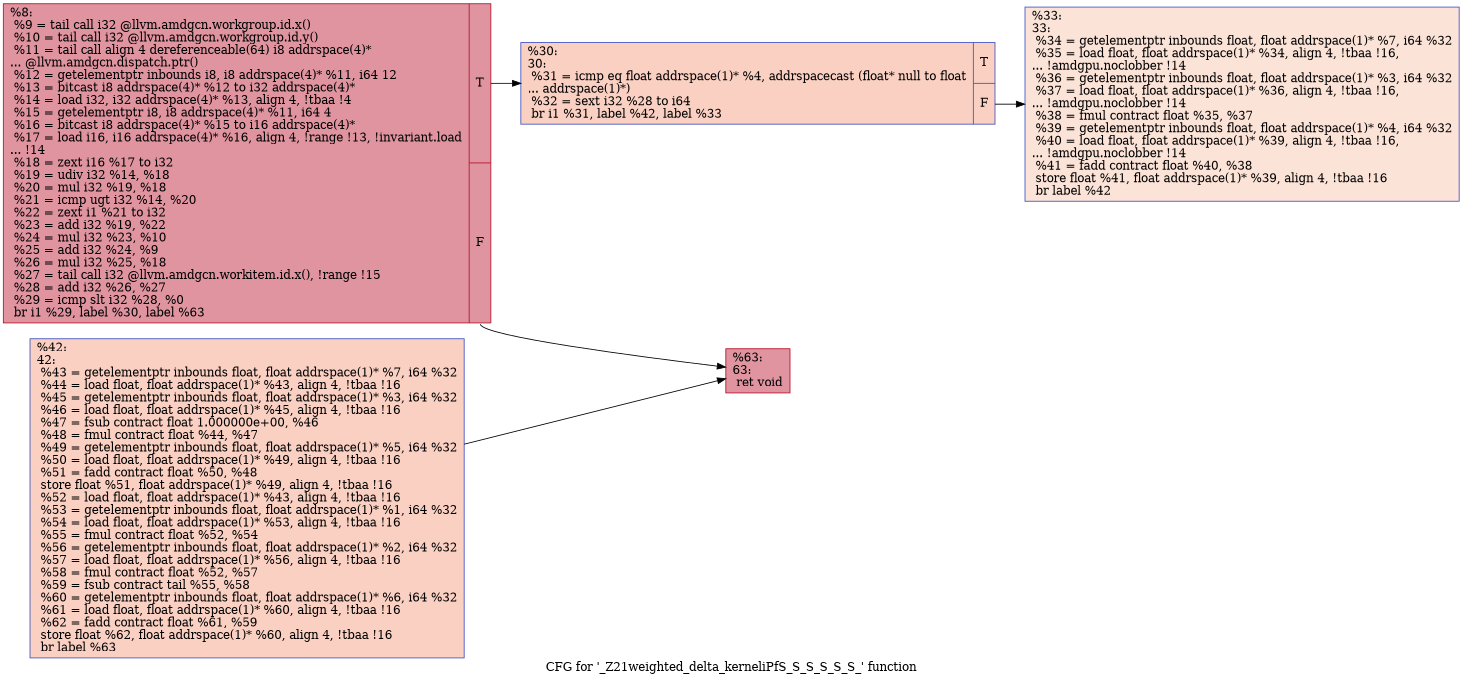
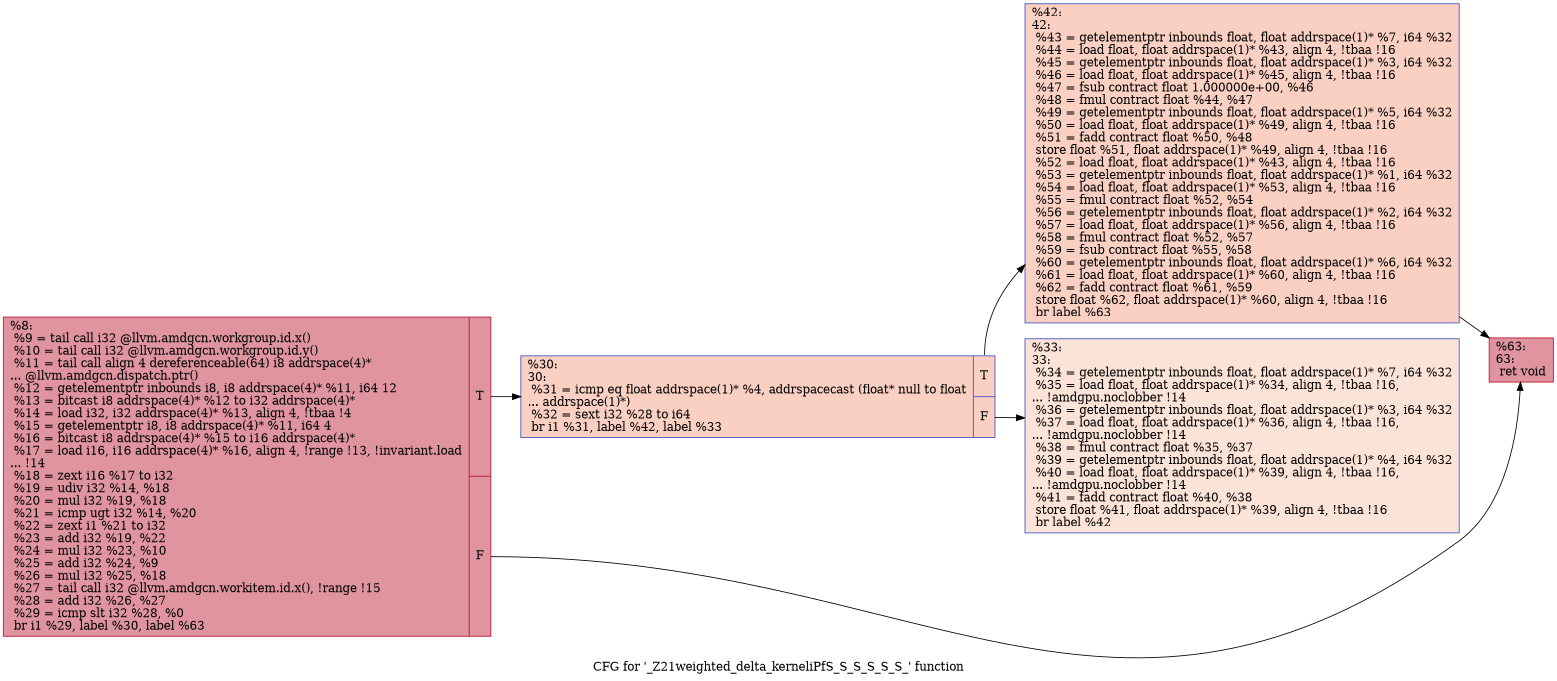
edge "%30:" -> "%42:": added
node "%42:": text "%59 = fsub contract tail %55, %58" -> "%59 = fsub contract float %55, %58"
